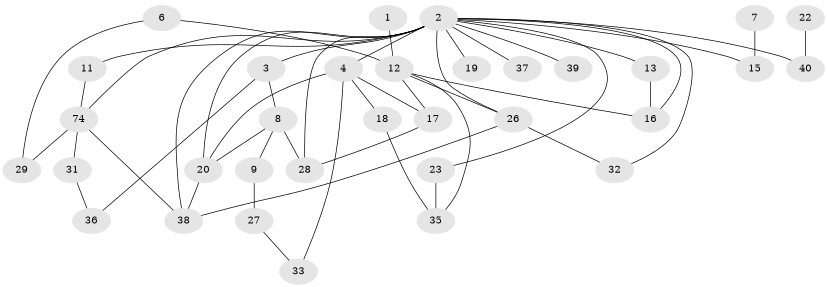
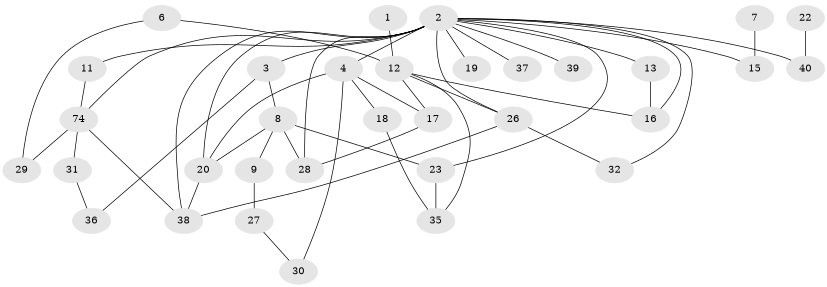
edge "8" -- "23": added
node "33": label "33" -> "30"
